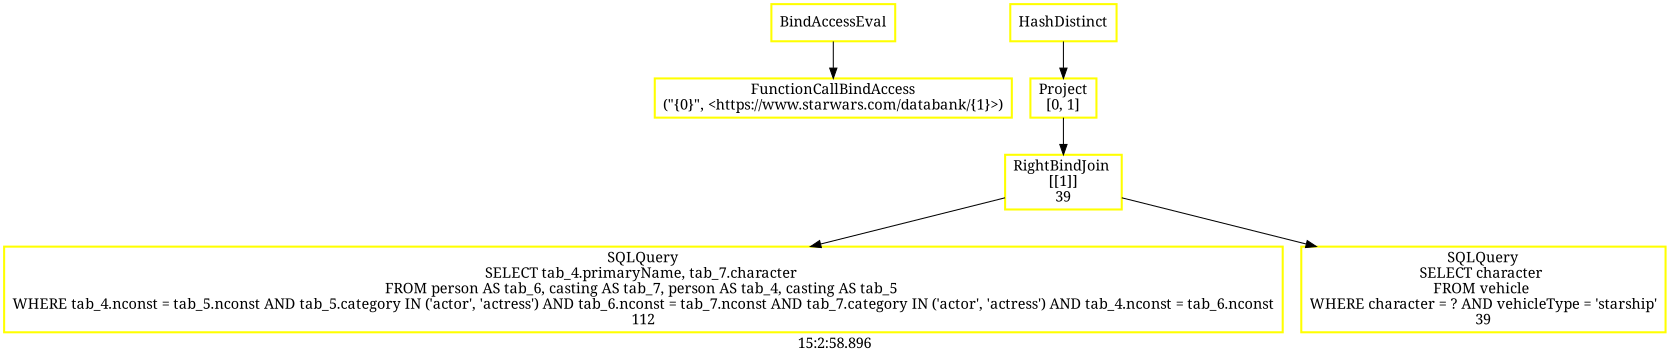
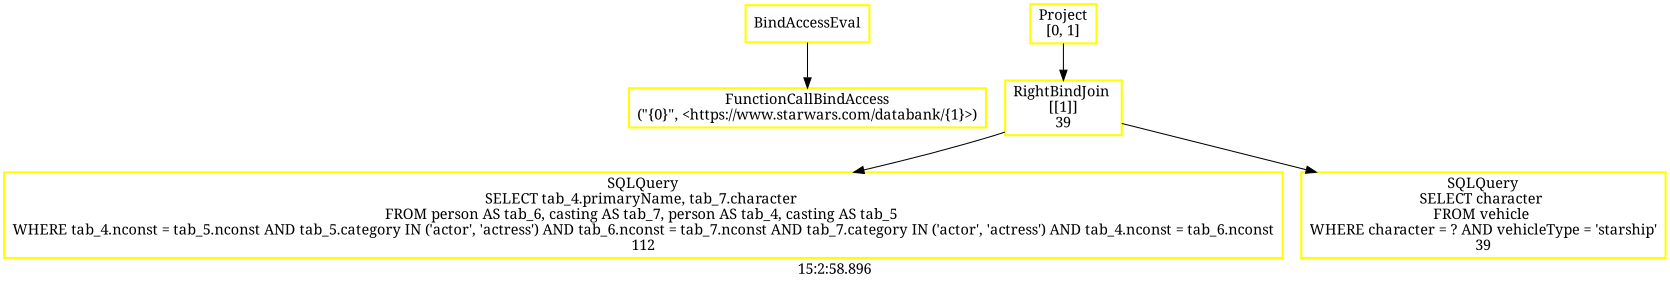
node "HashDistinct": removed
